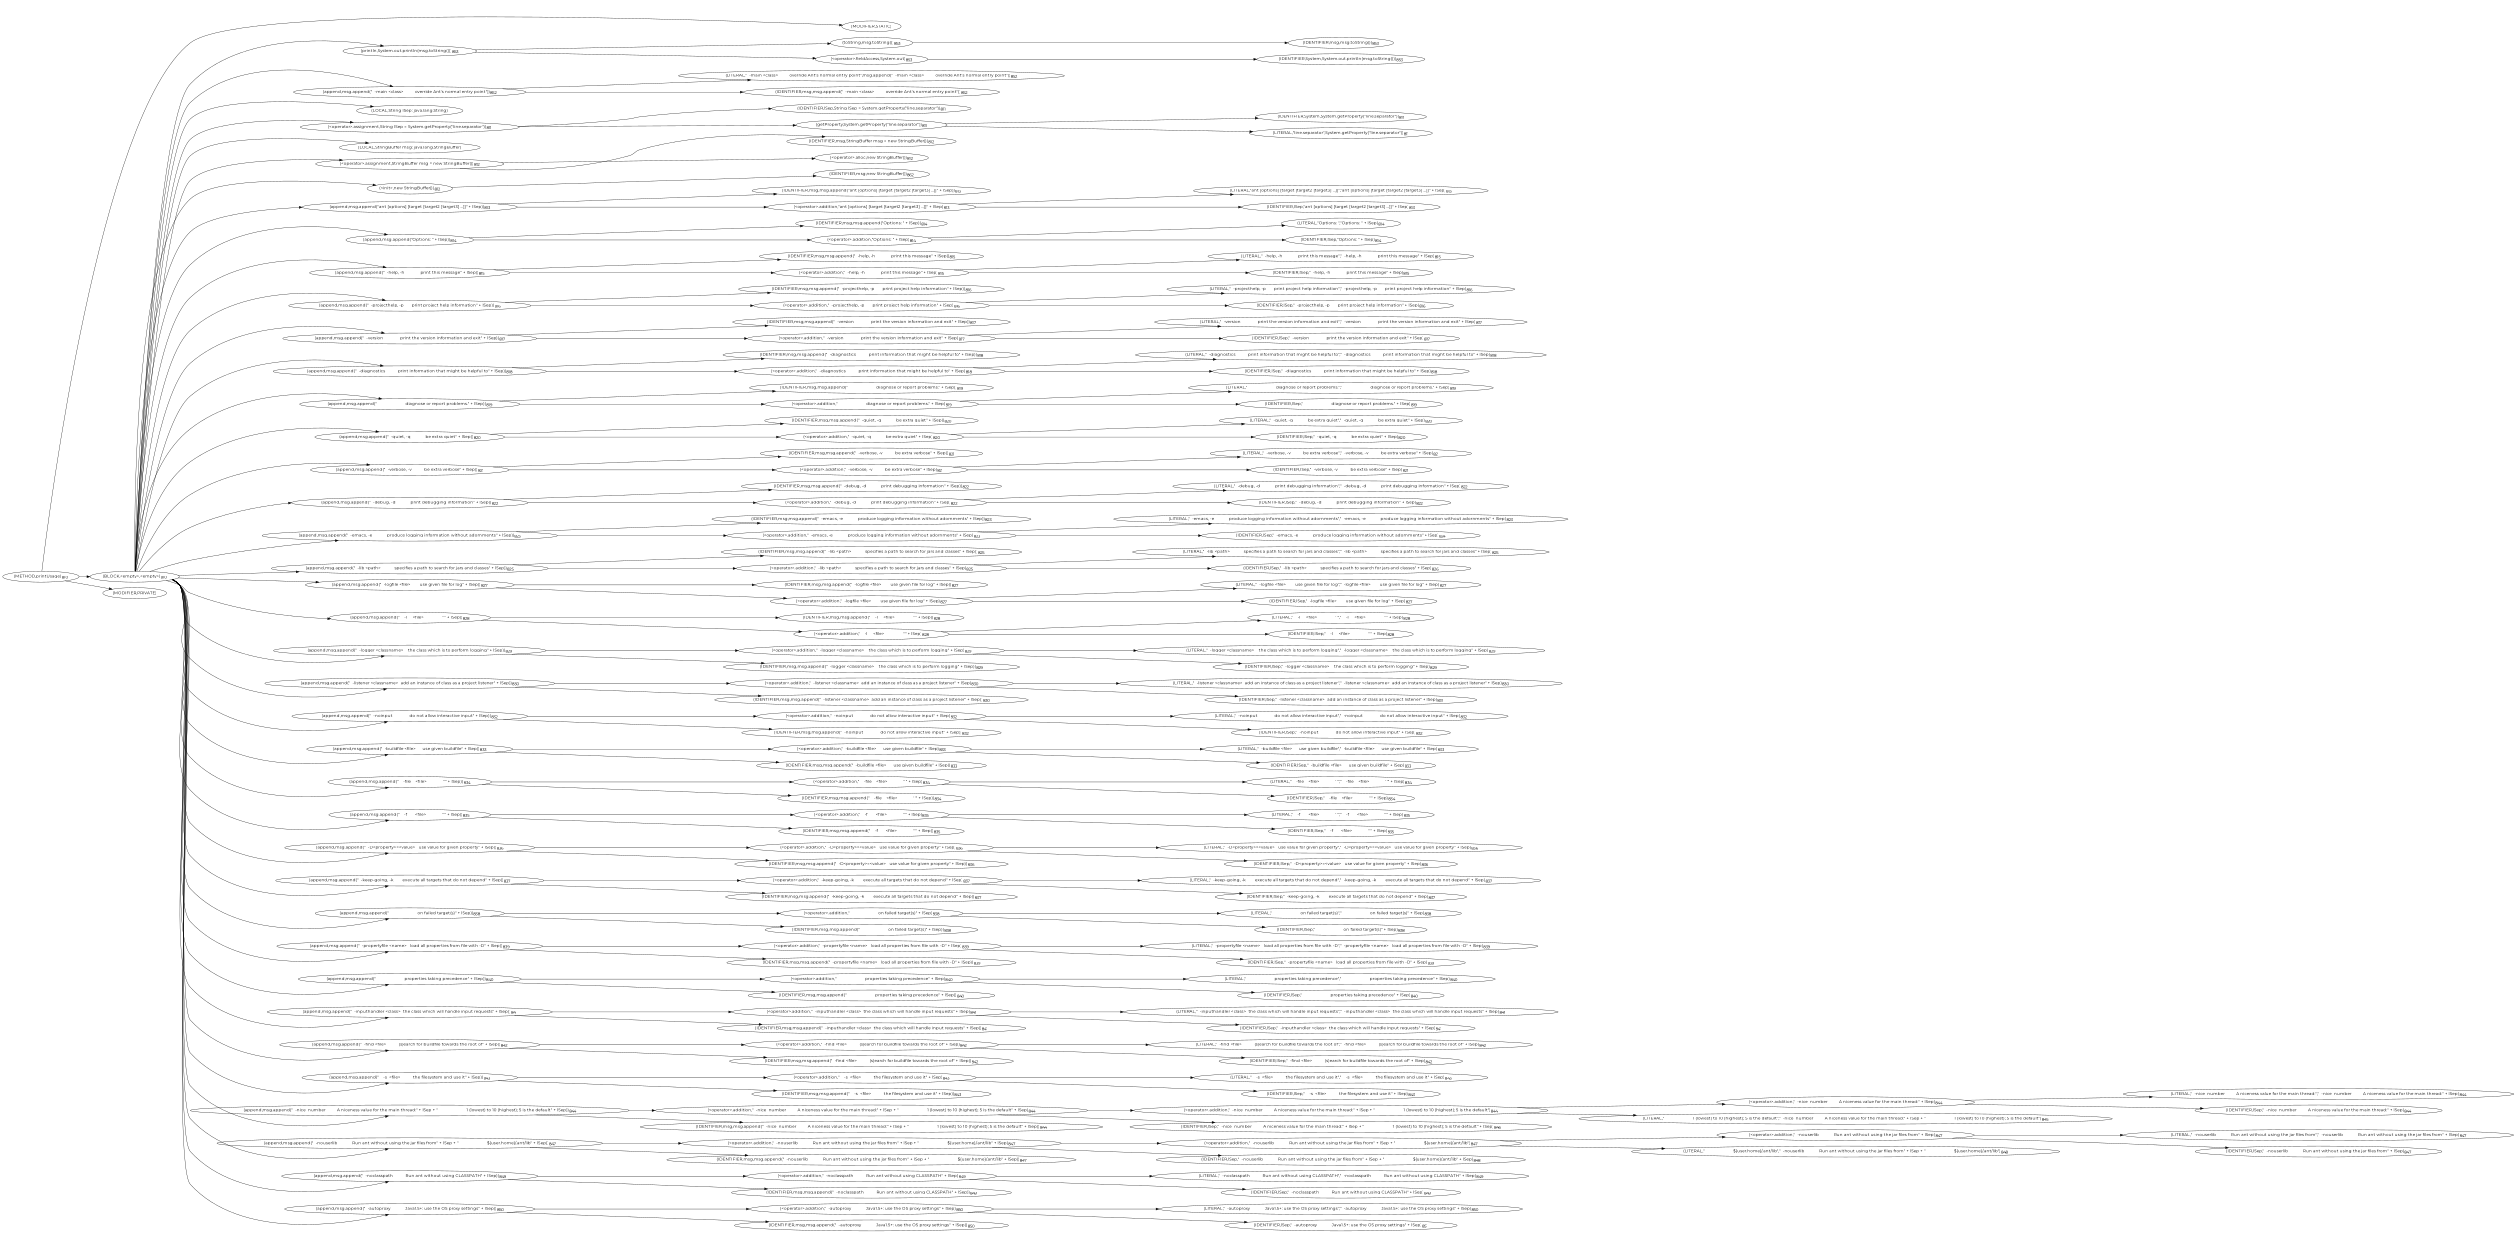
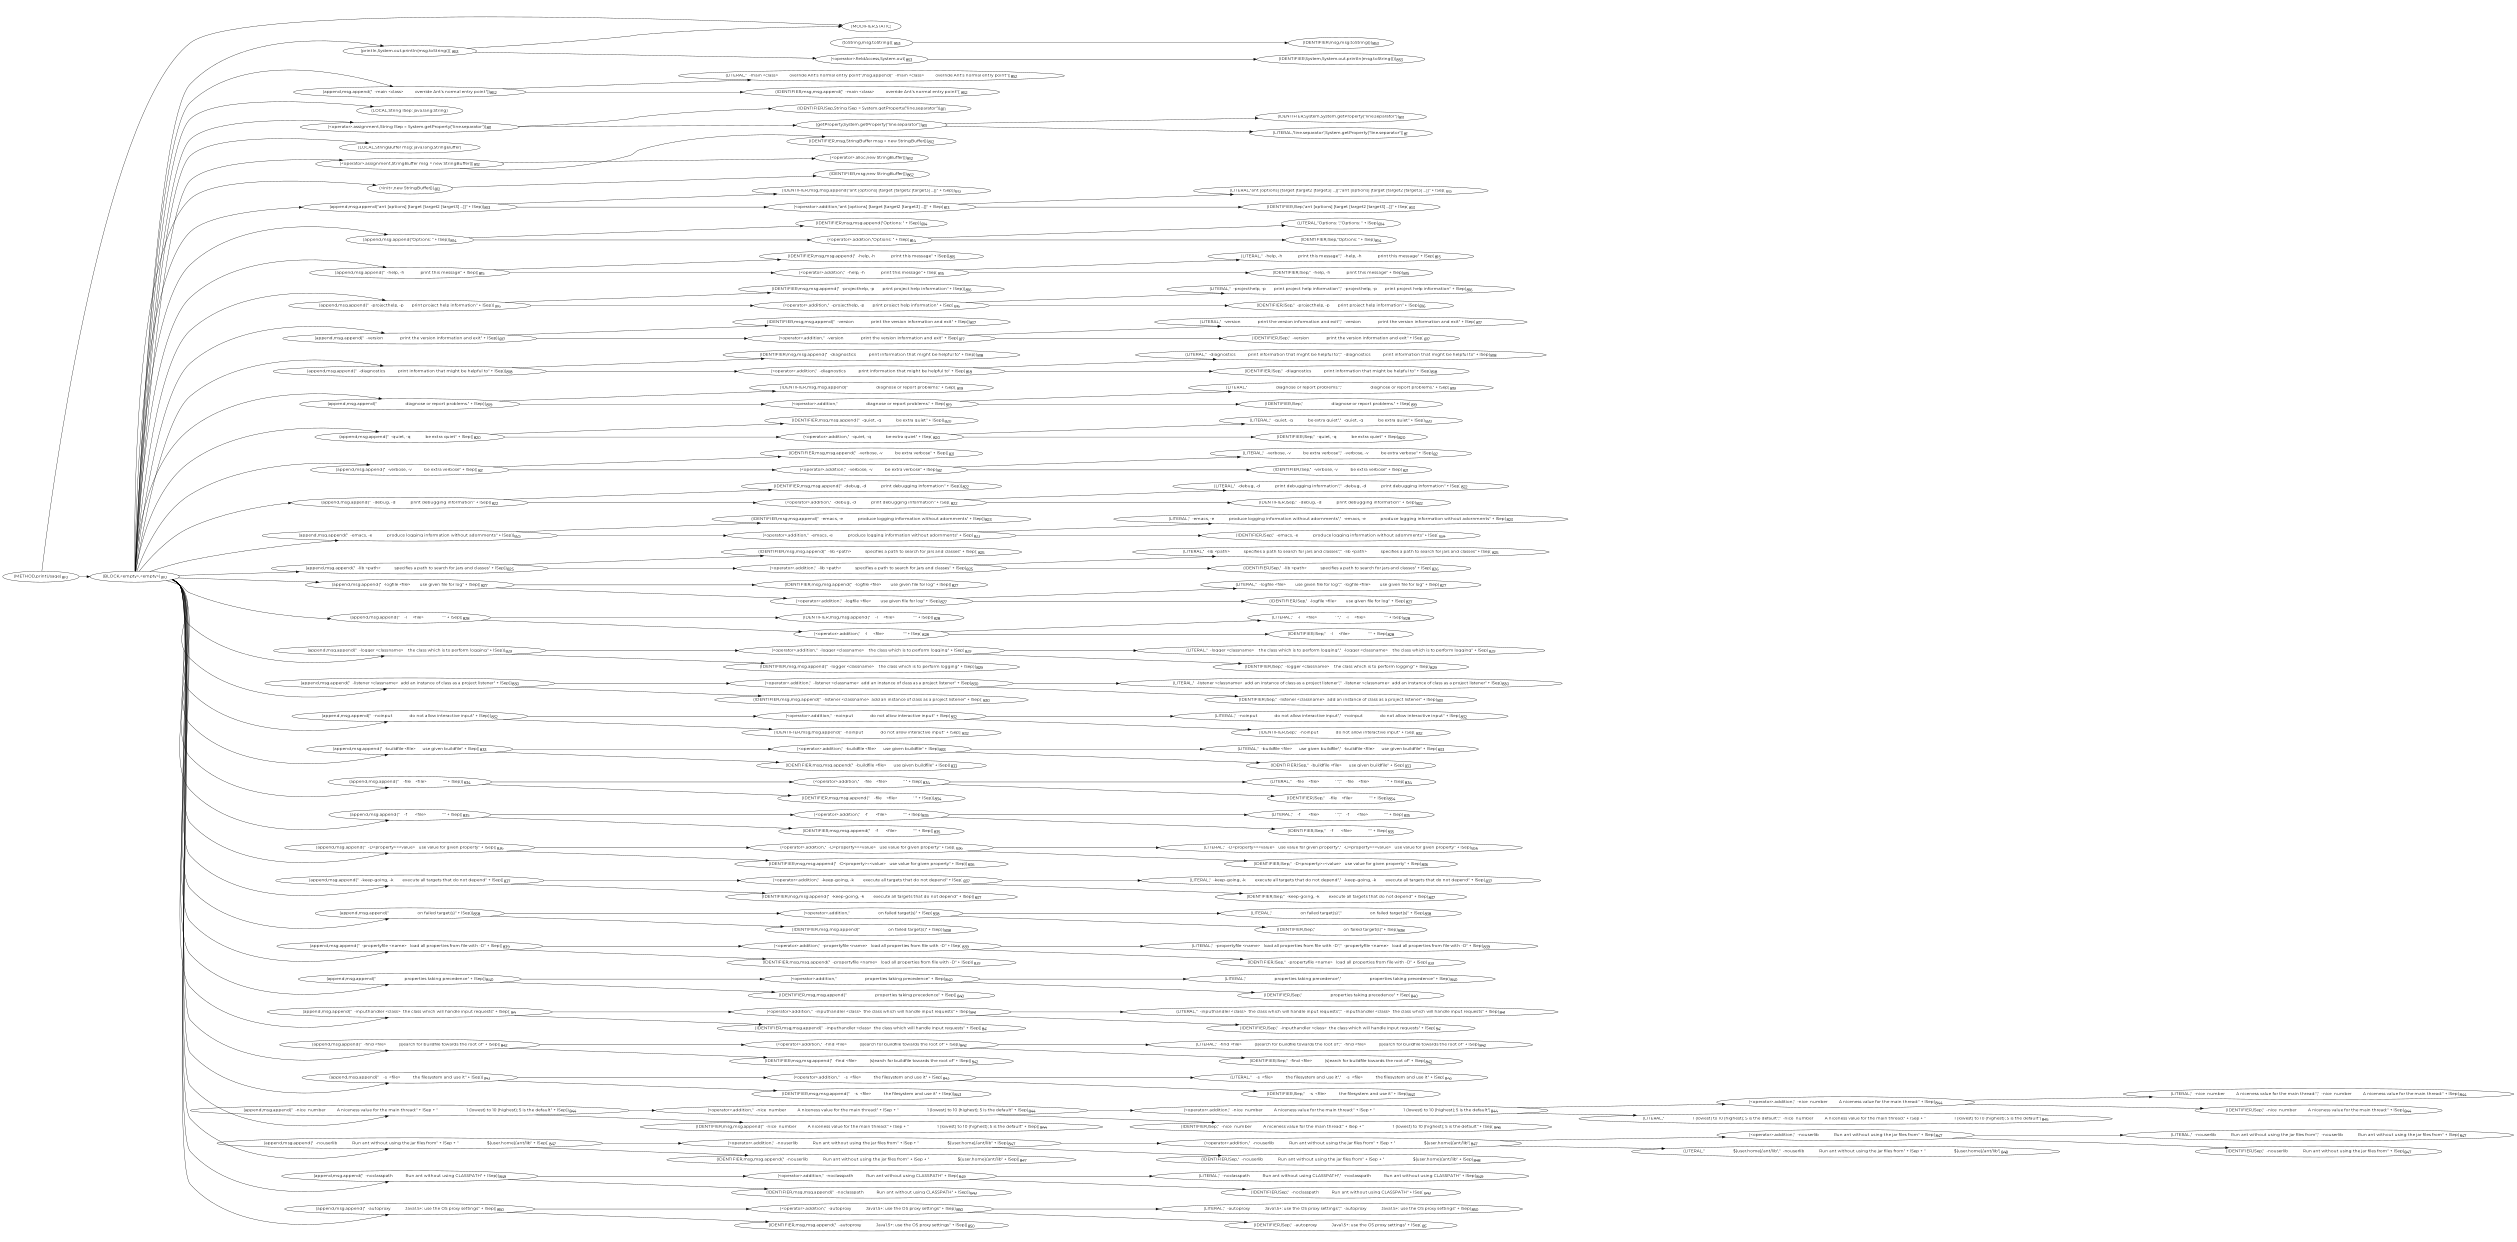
edge "(println,System.out.println(msg.toString()))" -> "(toString,msg.toString())": now "(println,System.out.println(msg.toString()))" -> "(MODIFIER,STATIC)"
node "(MODIFIER,PRIVATE)": removed
